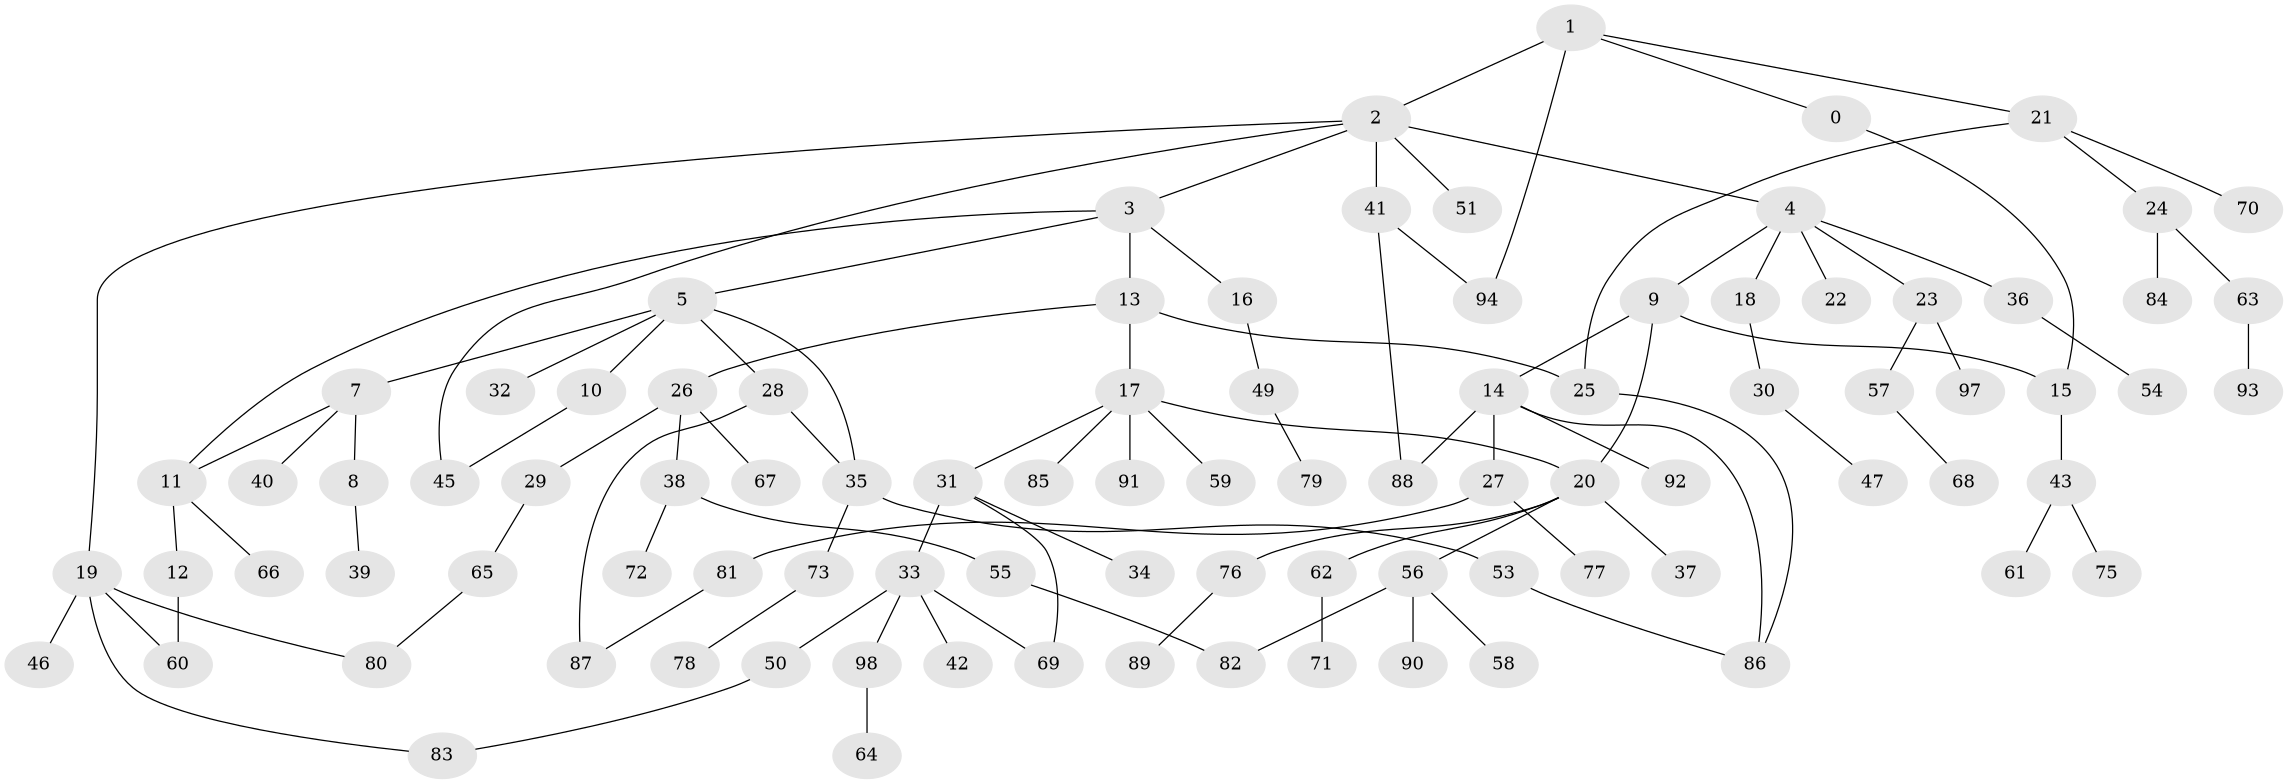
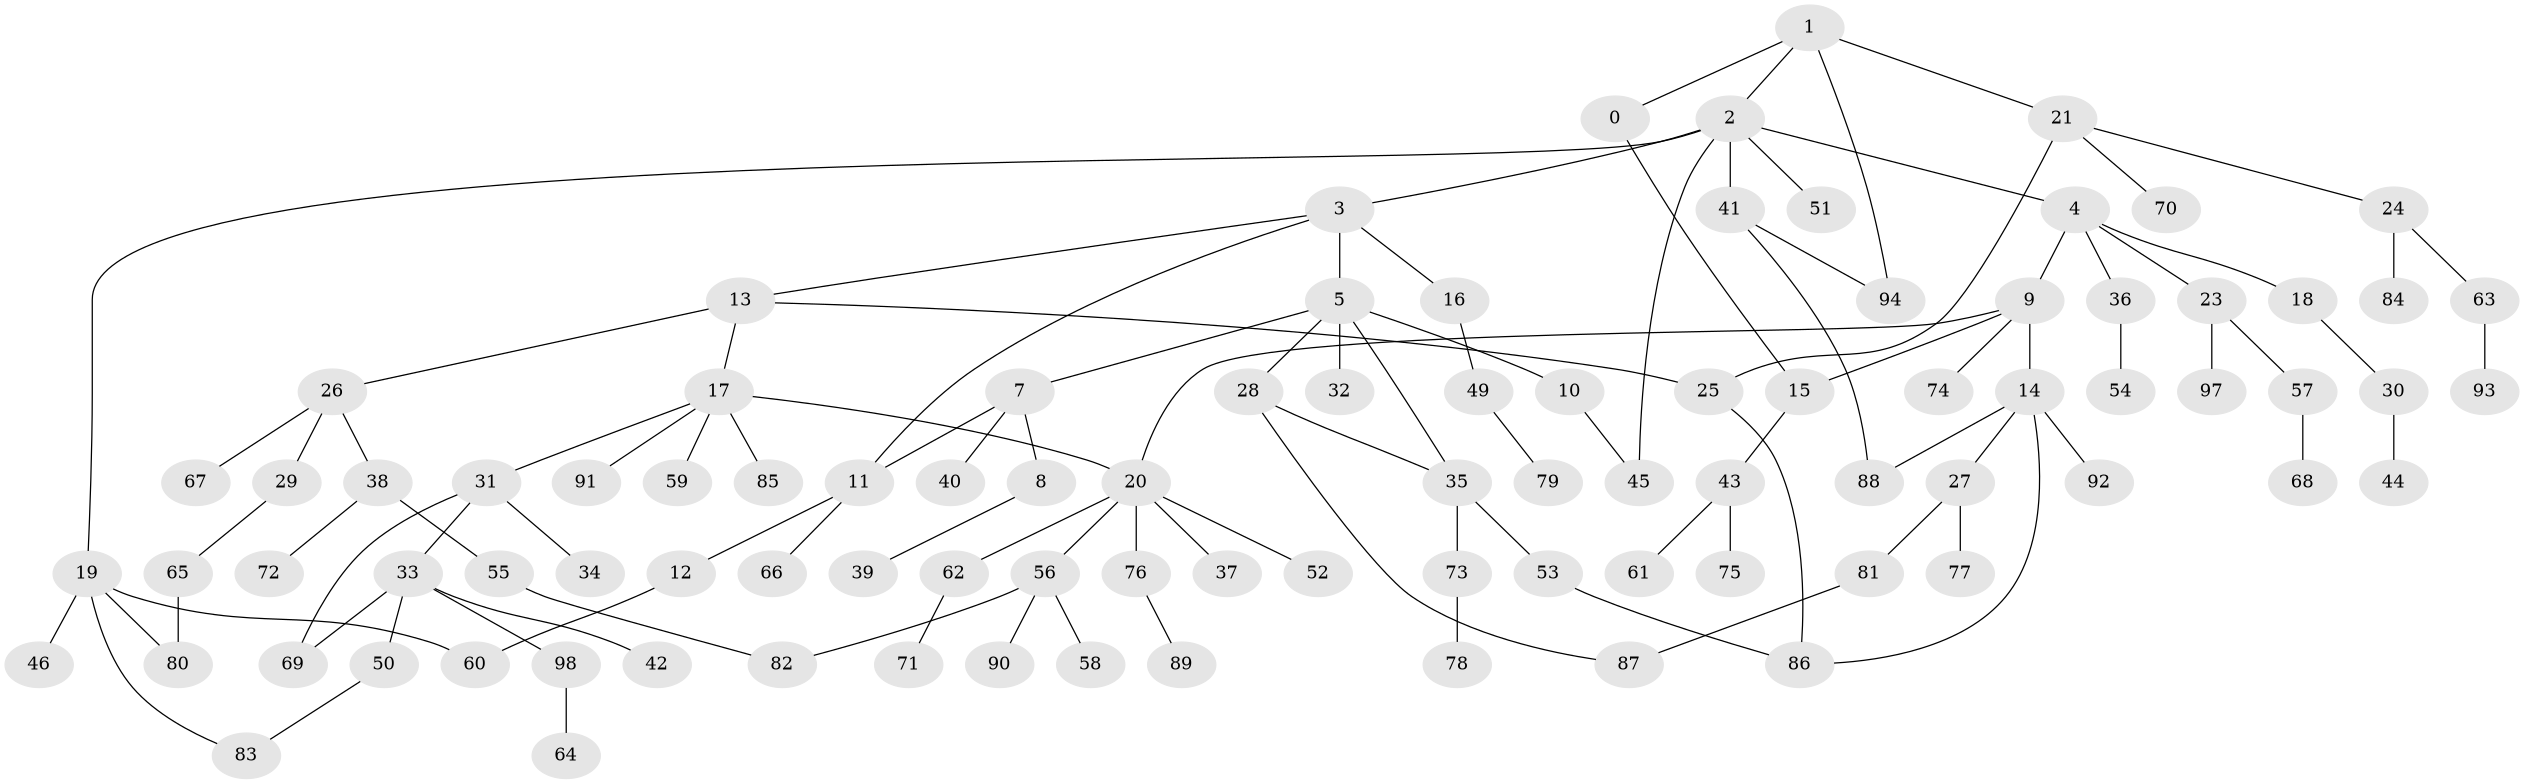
node "22": removed
node "74": added
node "47": label "47" -> "44"
node "52": added
